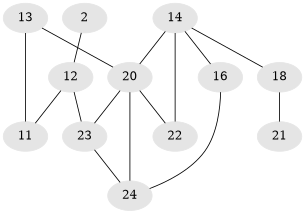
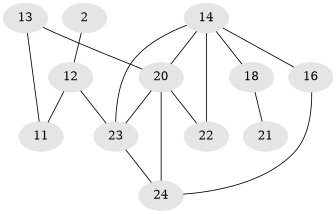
edge "14" -- "23": added
